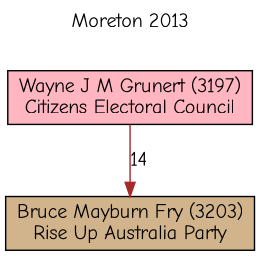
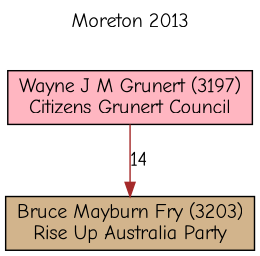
node "Wayne J M Grunert (3197) Citizens Electoral Council": label "Wayne J M Grunert (3197) Citizens Electoral Council" -> "Wayne J M Grunert (3197) Citizens Grunert Council"
